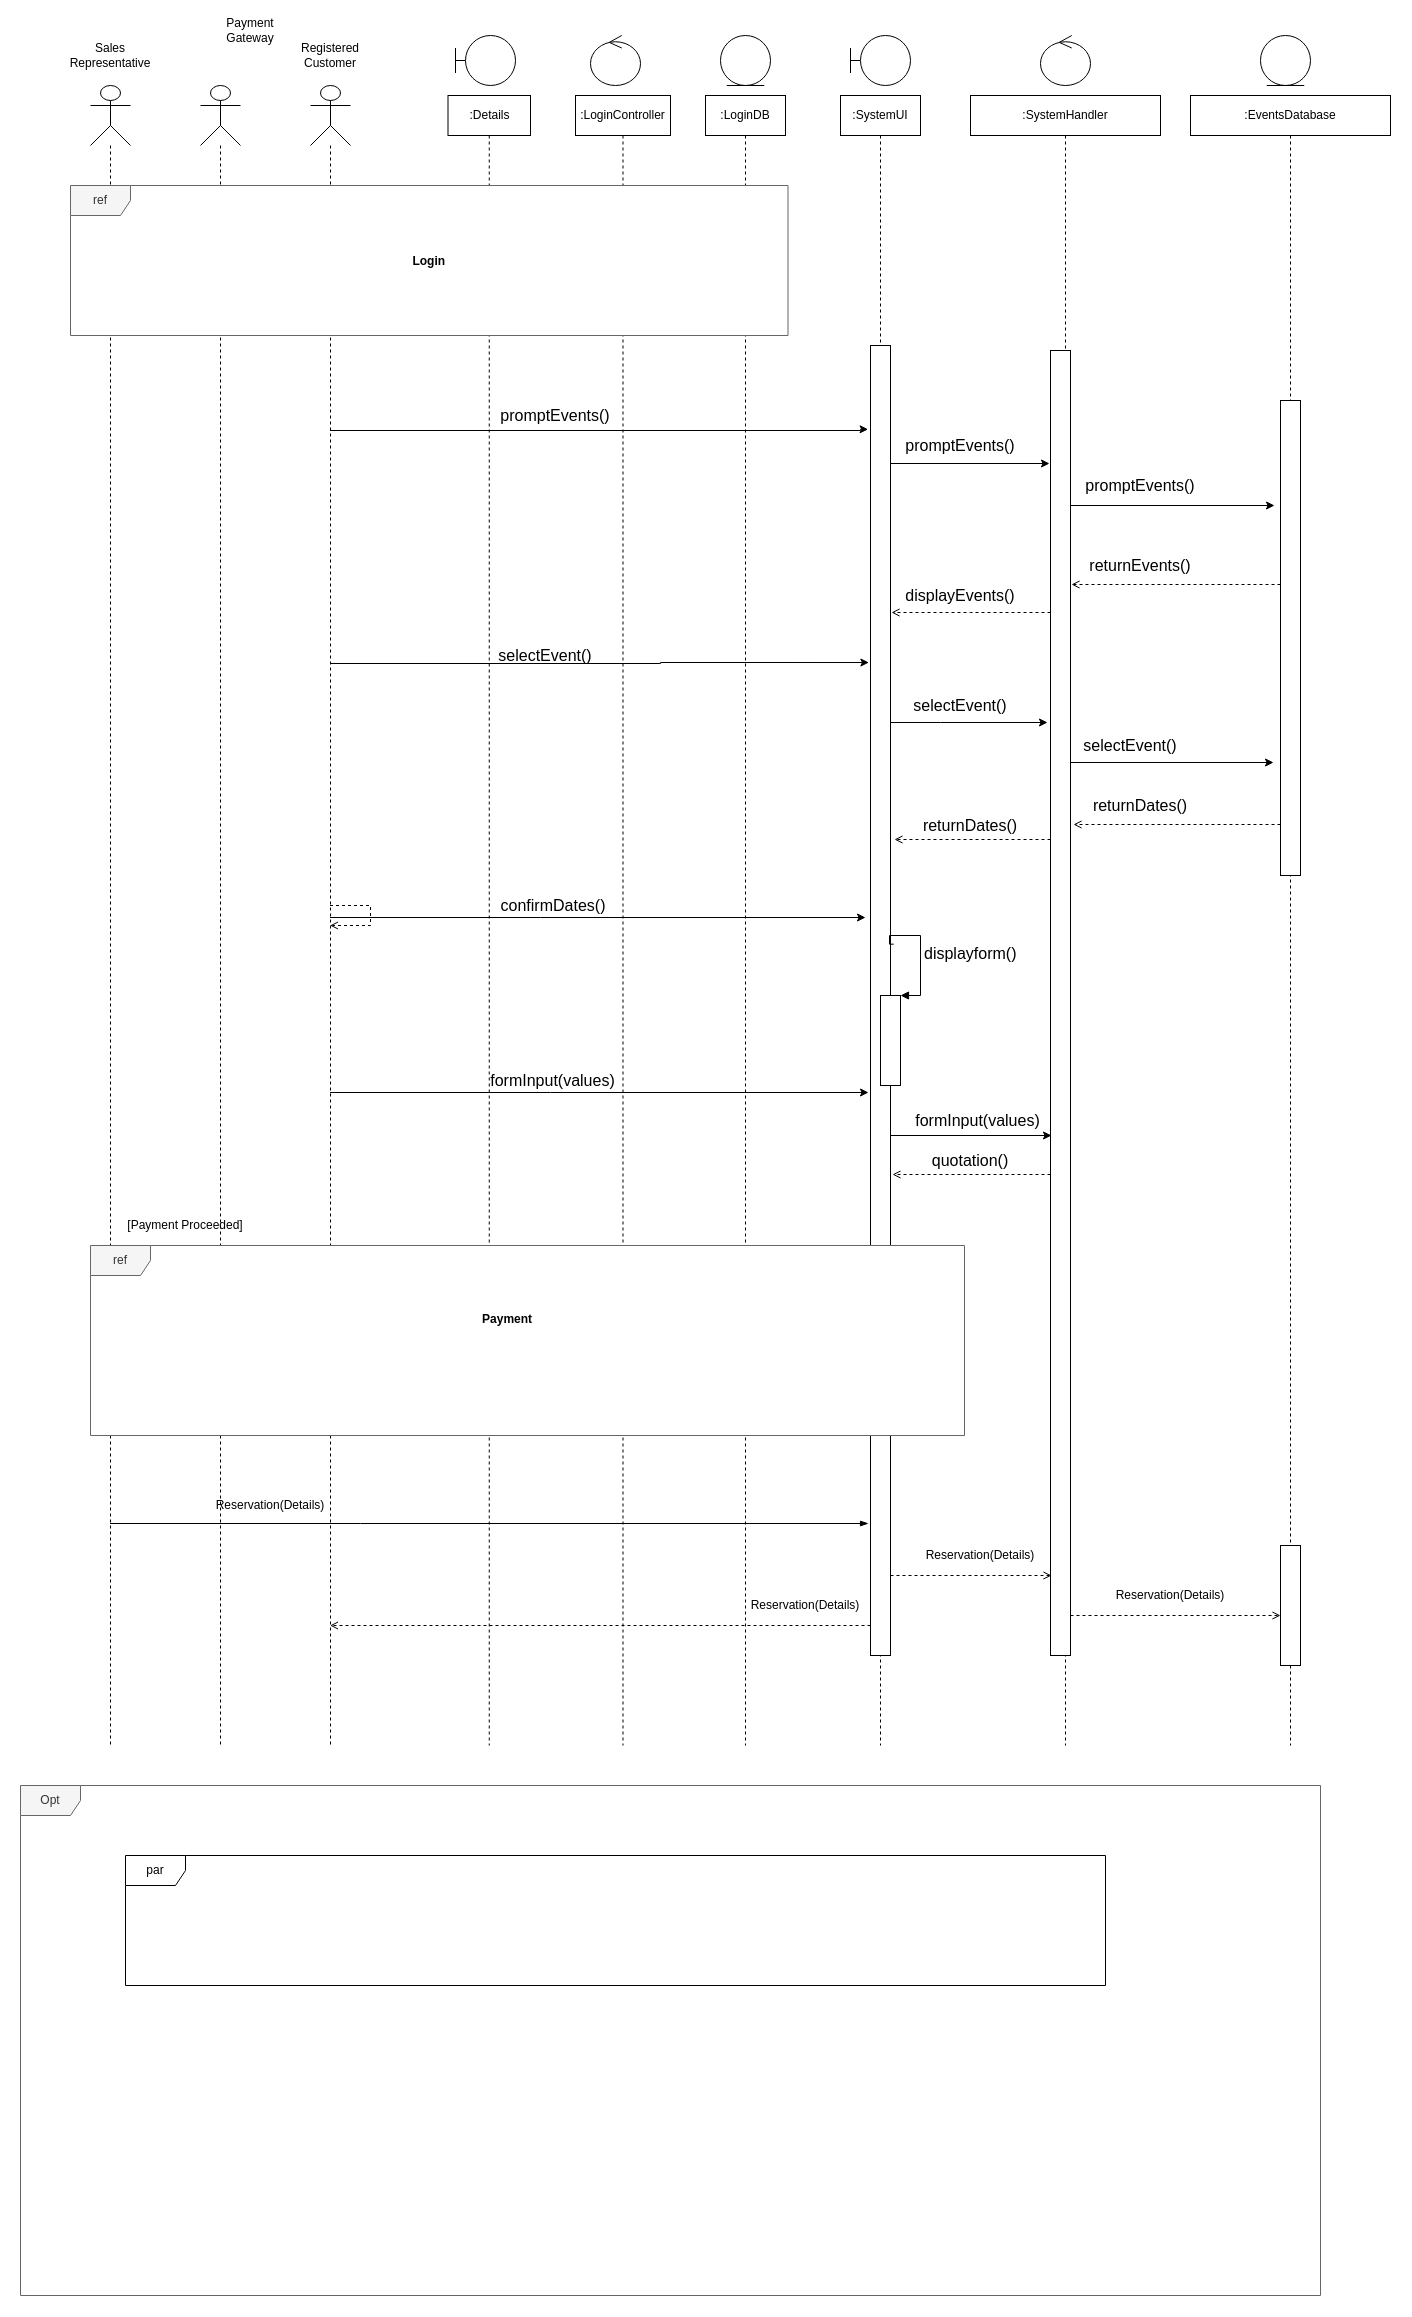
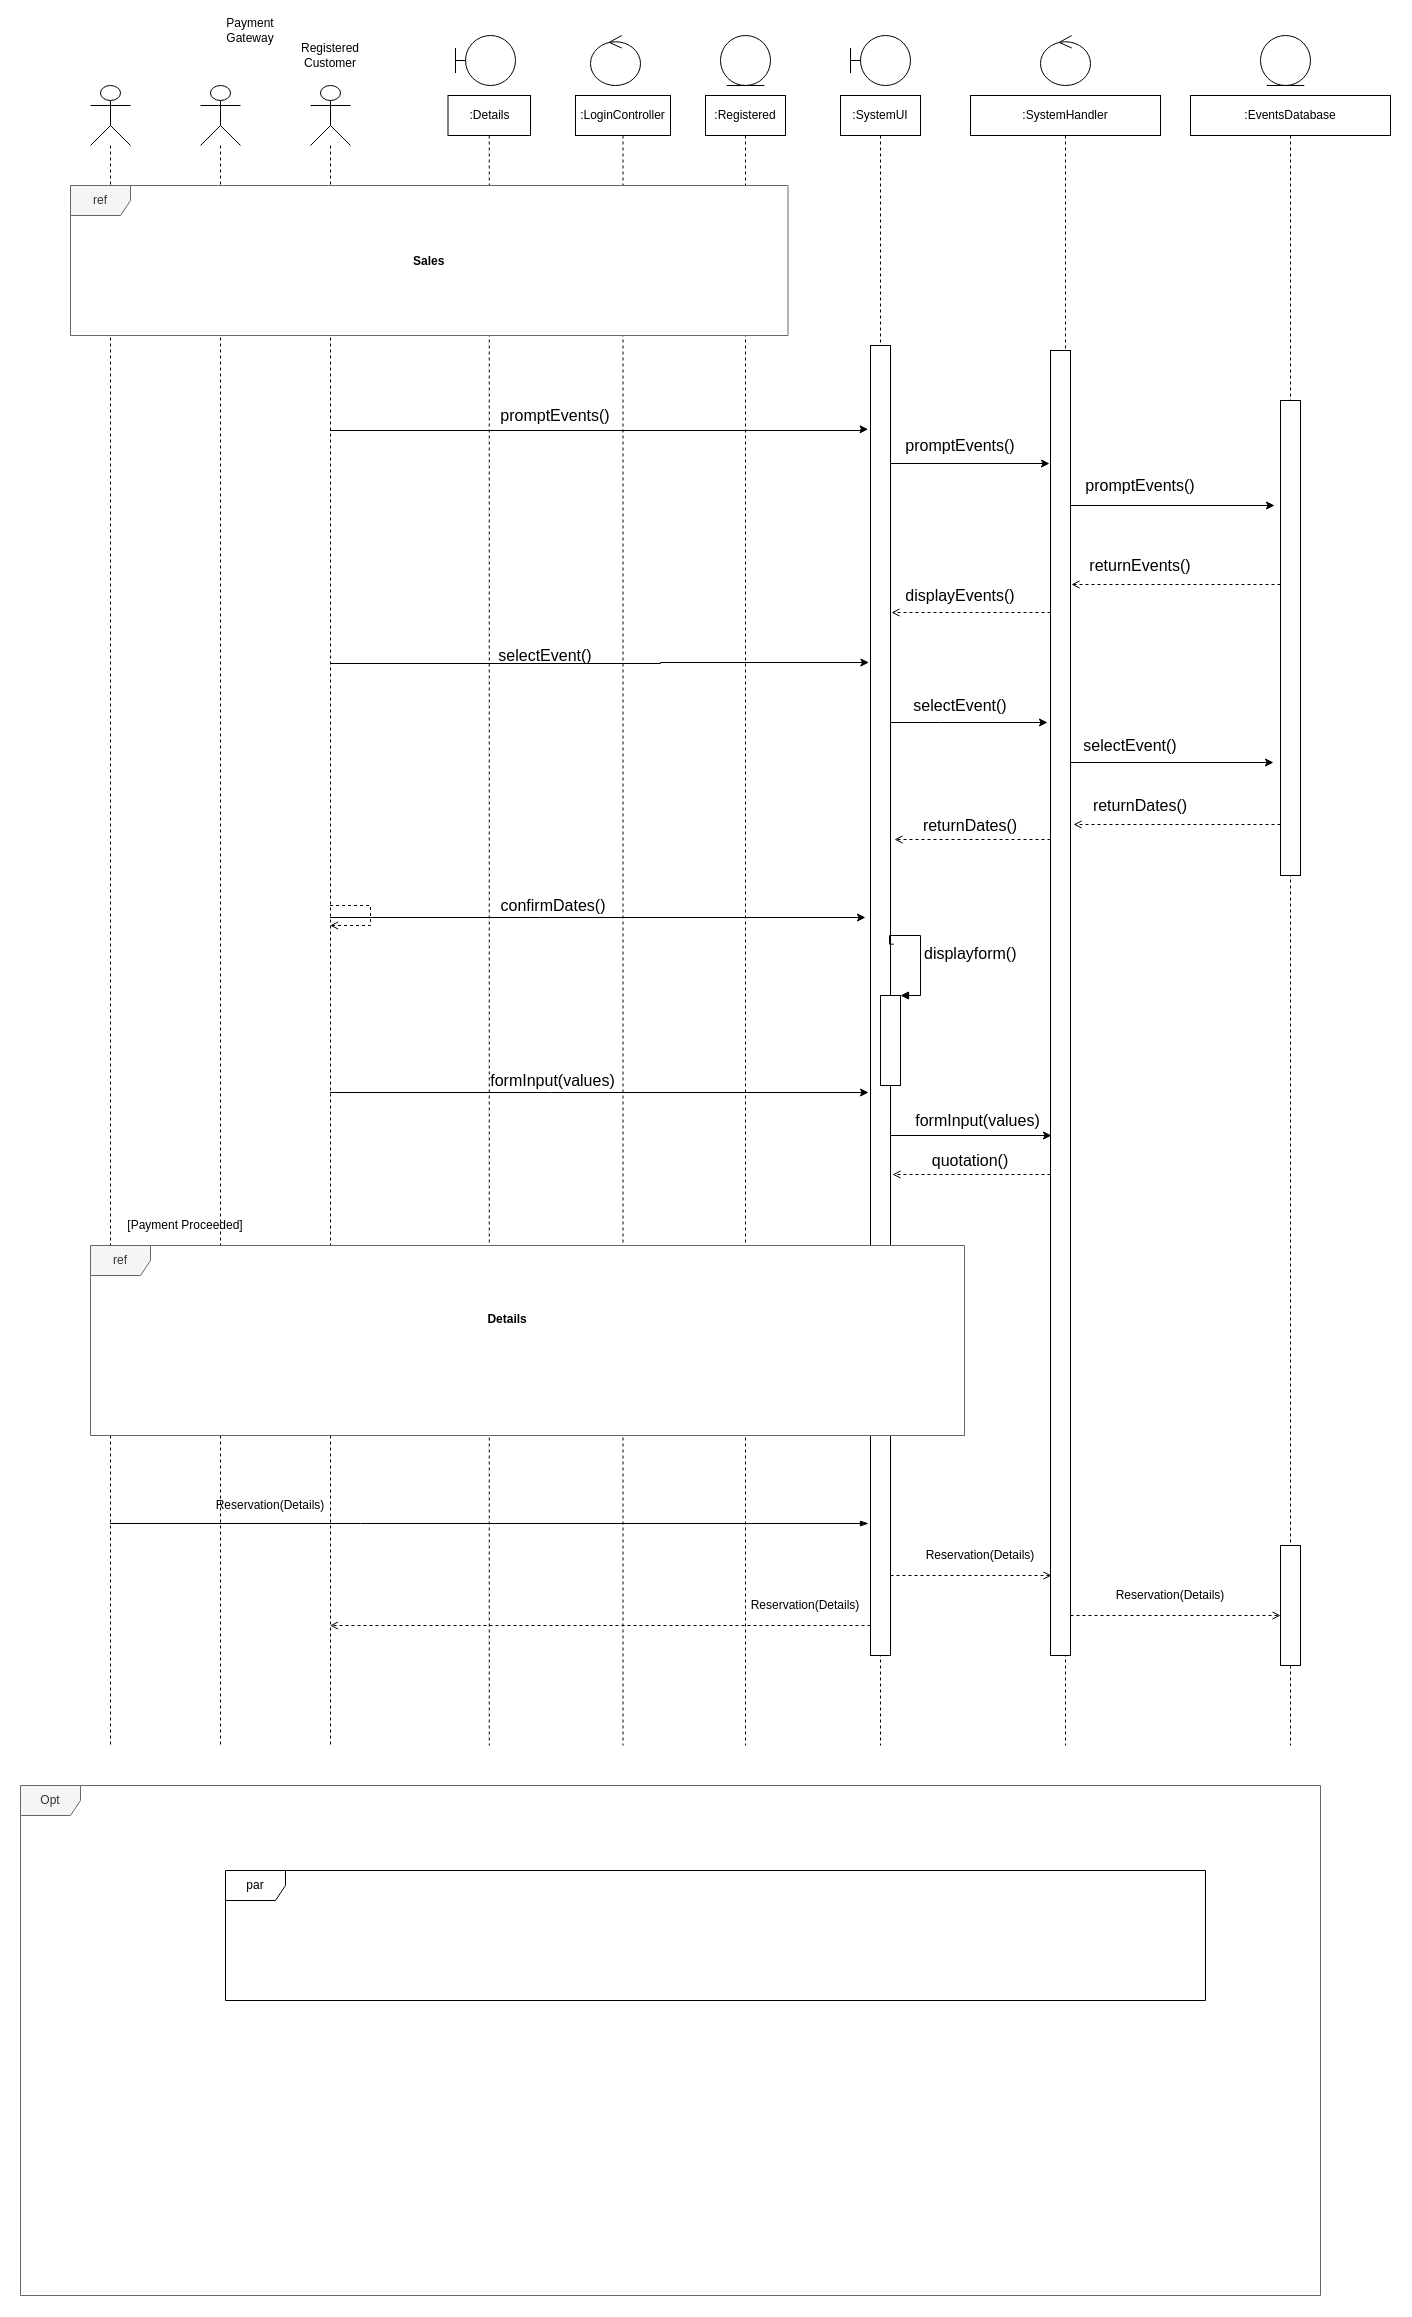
node "Sales Representative": removed
node ":LoginDB": label ":LoginDB" -> ":Registered"
node "Login": label "Login" -> "Sales"
node "Payment": label "Payment" -> "Details"
node "par": moved (616, 1921) -> (716, 1936)
